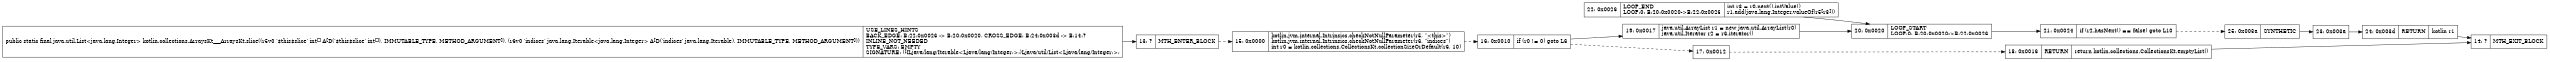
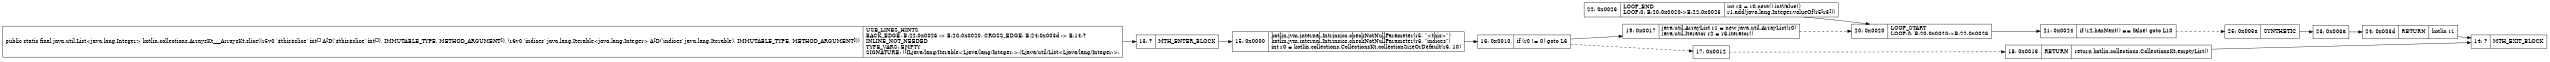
edge "19: 0x0017" -> "20: 0x0020": style solid -> dashed
edge "13: ?" -> "15: 0x0000": style dashed -> solid
edge "15: 0x0000" -> "16: 0x0010": style dashed -> solid
